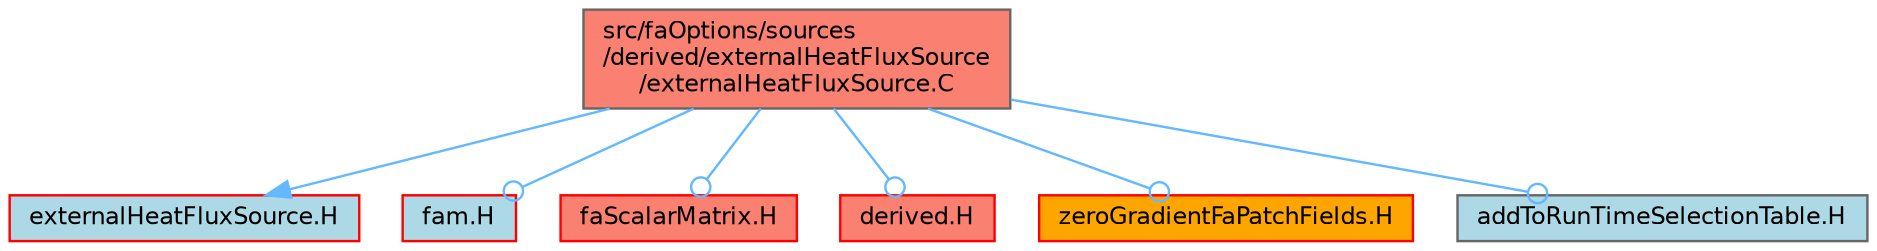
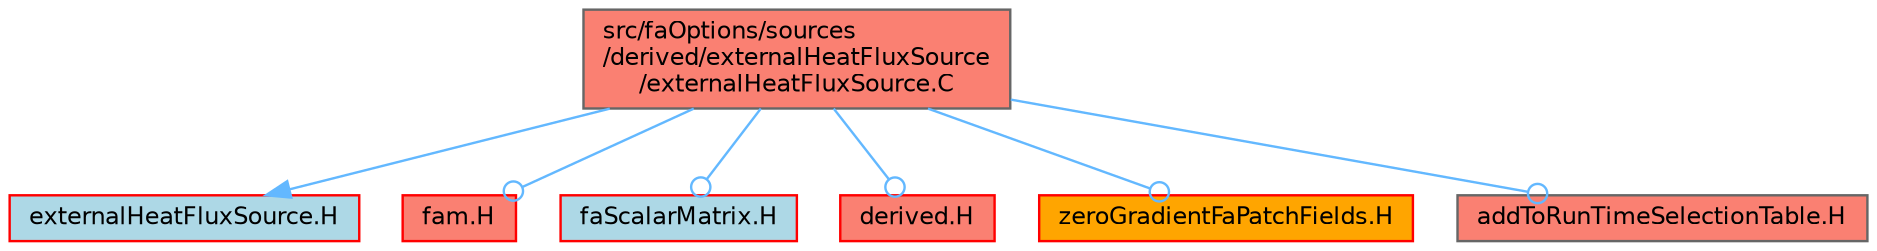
node "fam.H": fillcolor lightblue -> salmon
node "faScalarMatrix.H": fillcolor salmon -> lightblue
node "addToRunTimeSelectionTable.H": fillcolor lightblue -> salmon
